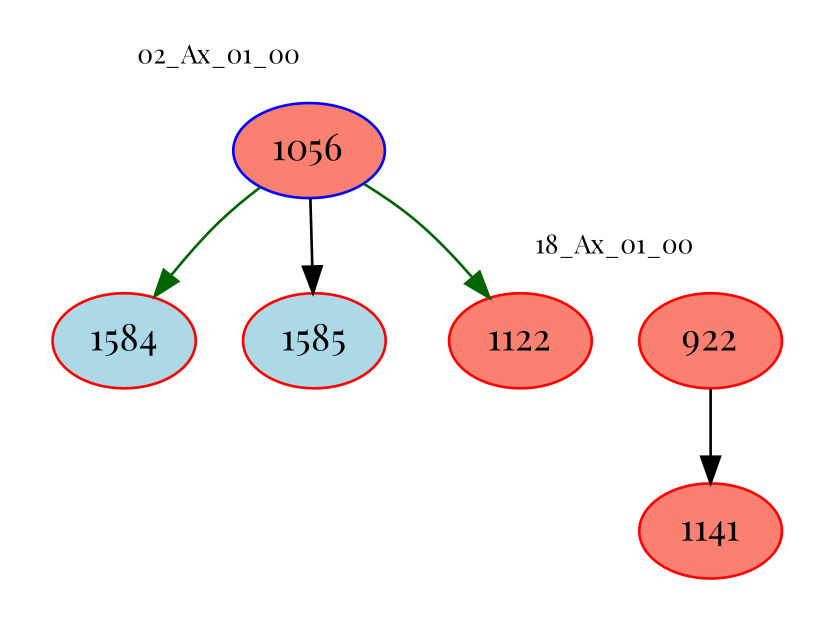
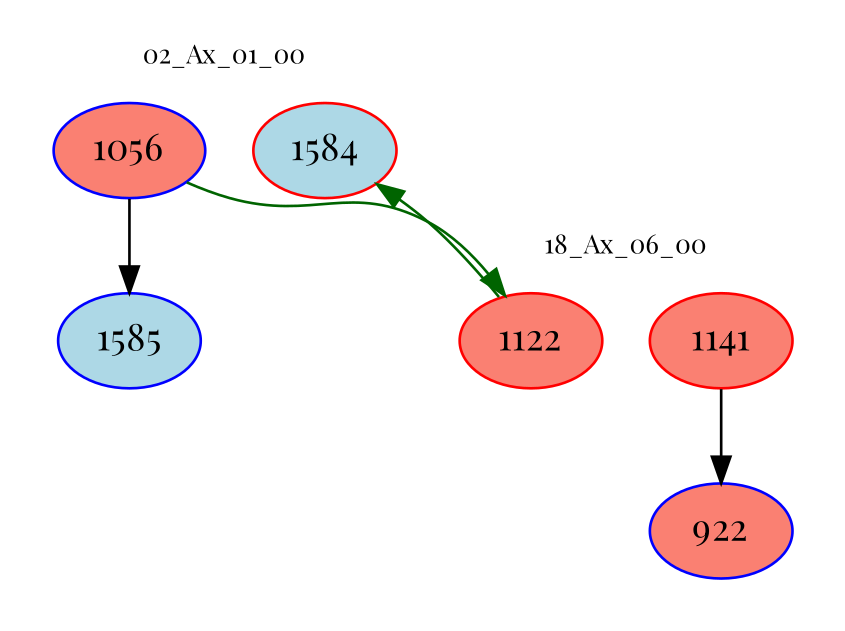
edge "1056" -> "1584": now "1122" -> "1584"
cluster "18_Ax_01_00": label "18_Ax_01_00" -> "18_Ax_06_00"
node "1585": color red -> blue
node "922": color red -> blue
edge "922" -> "1141": reversed
